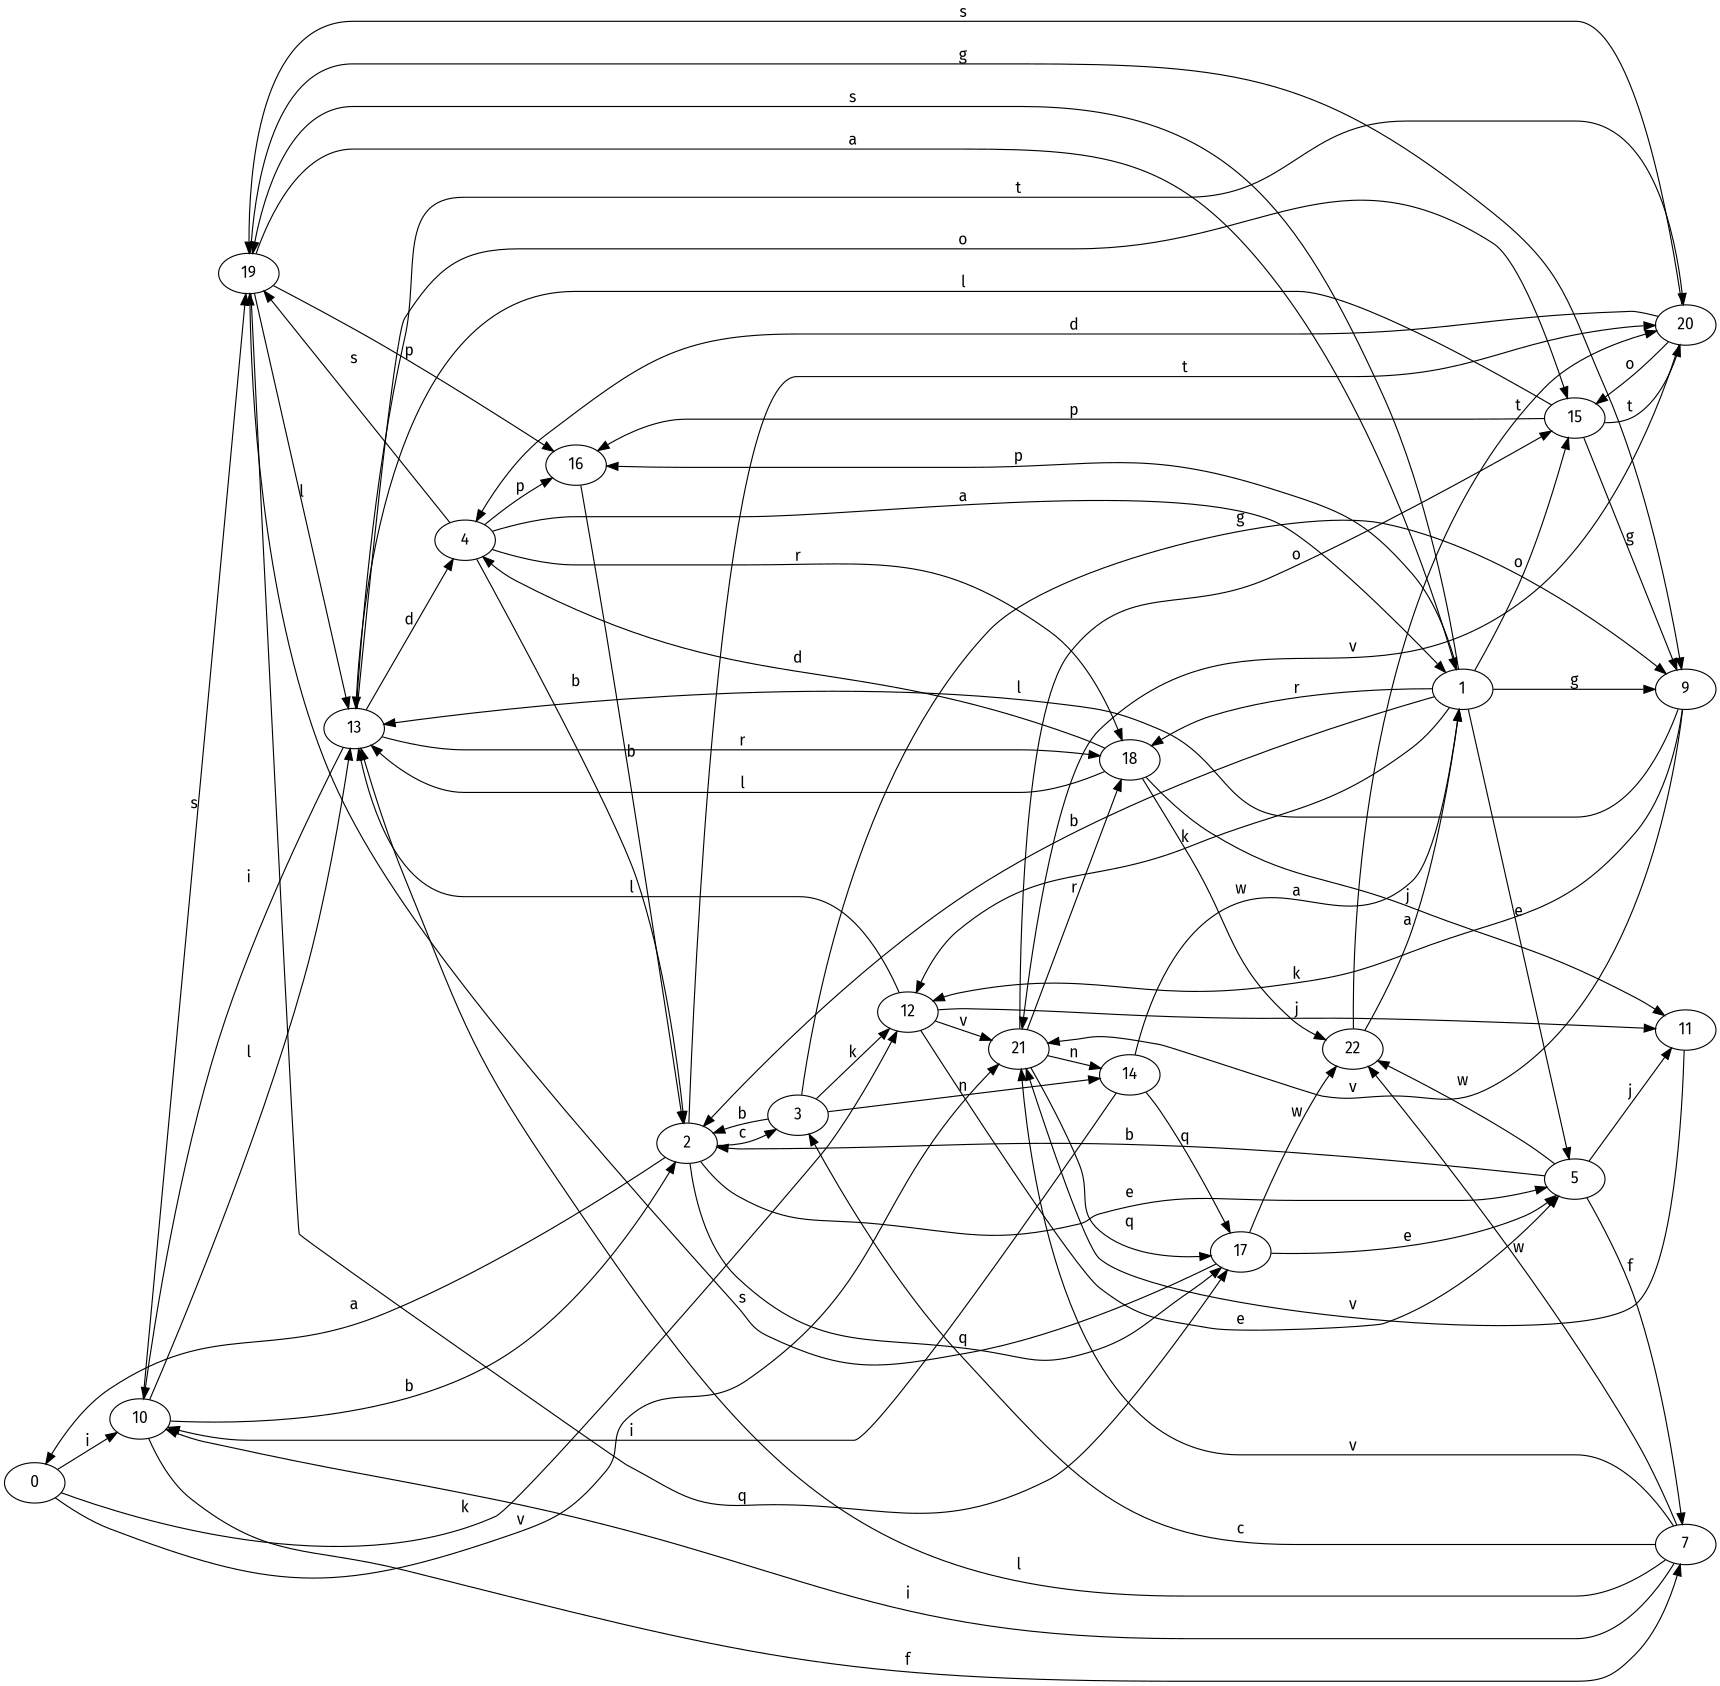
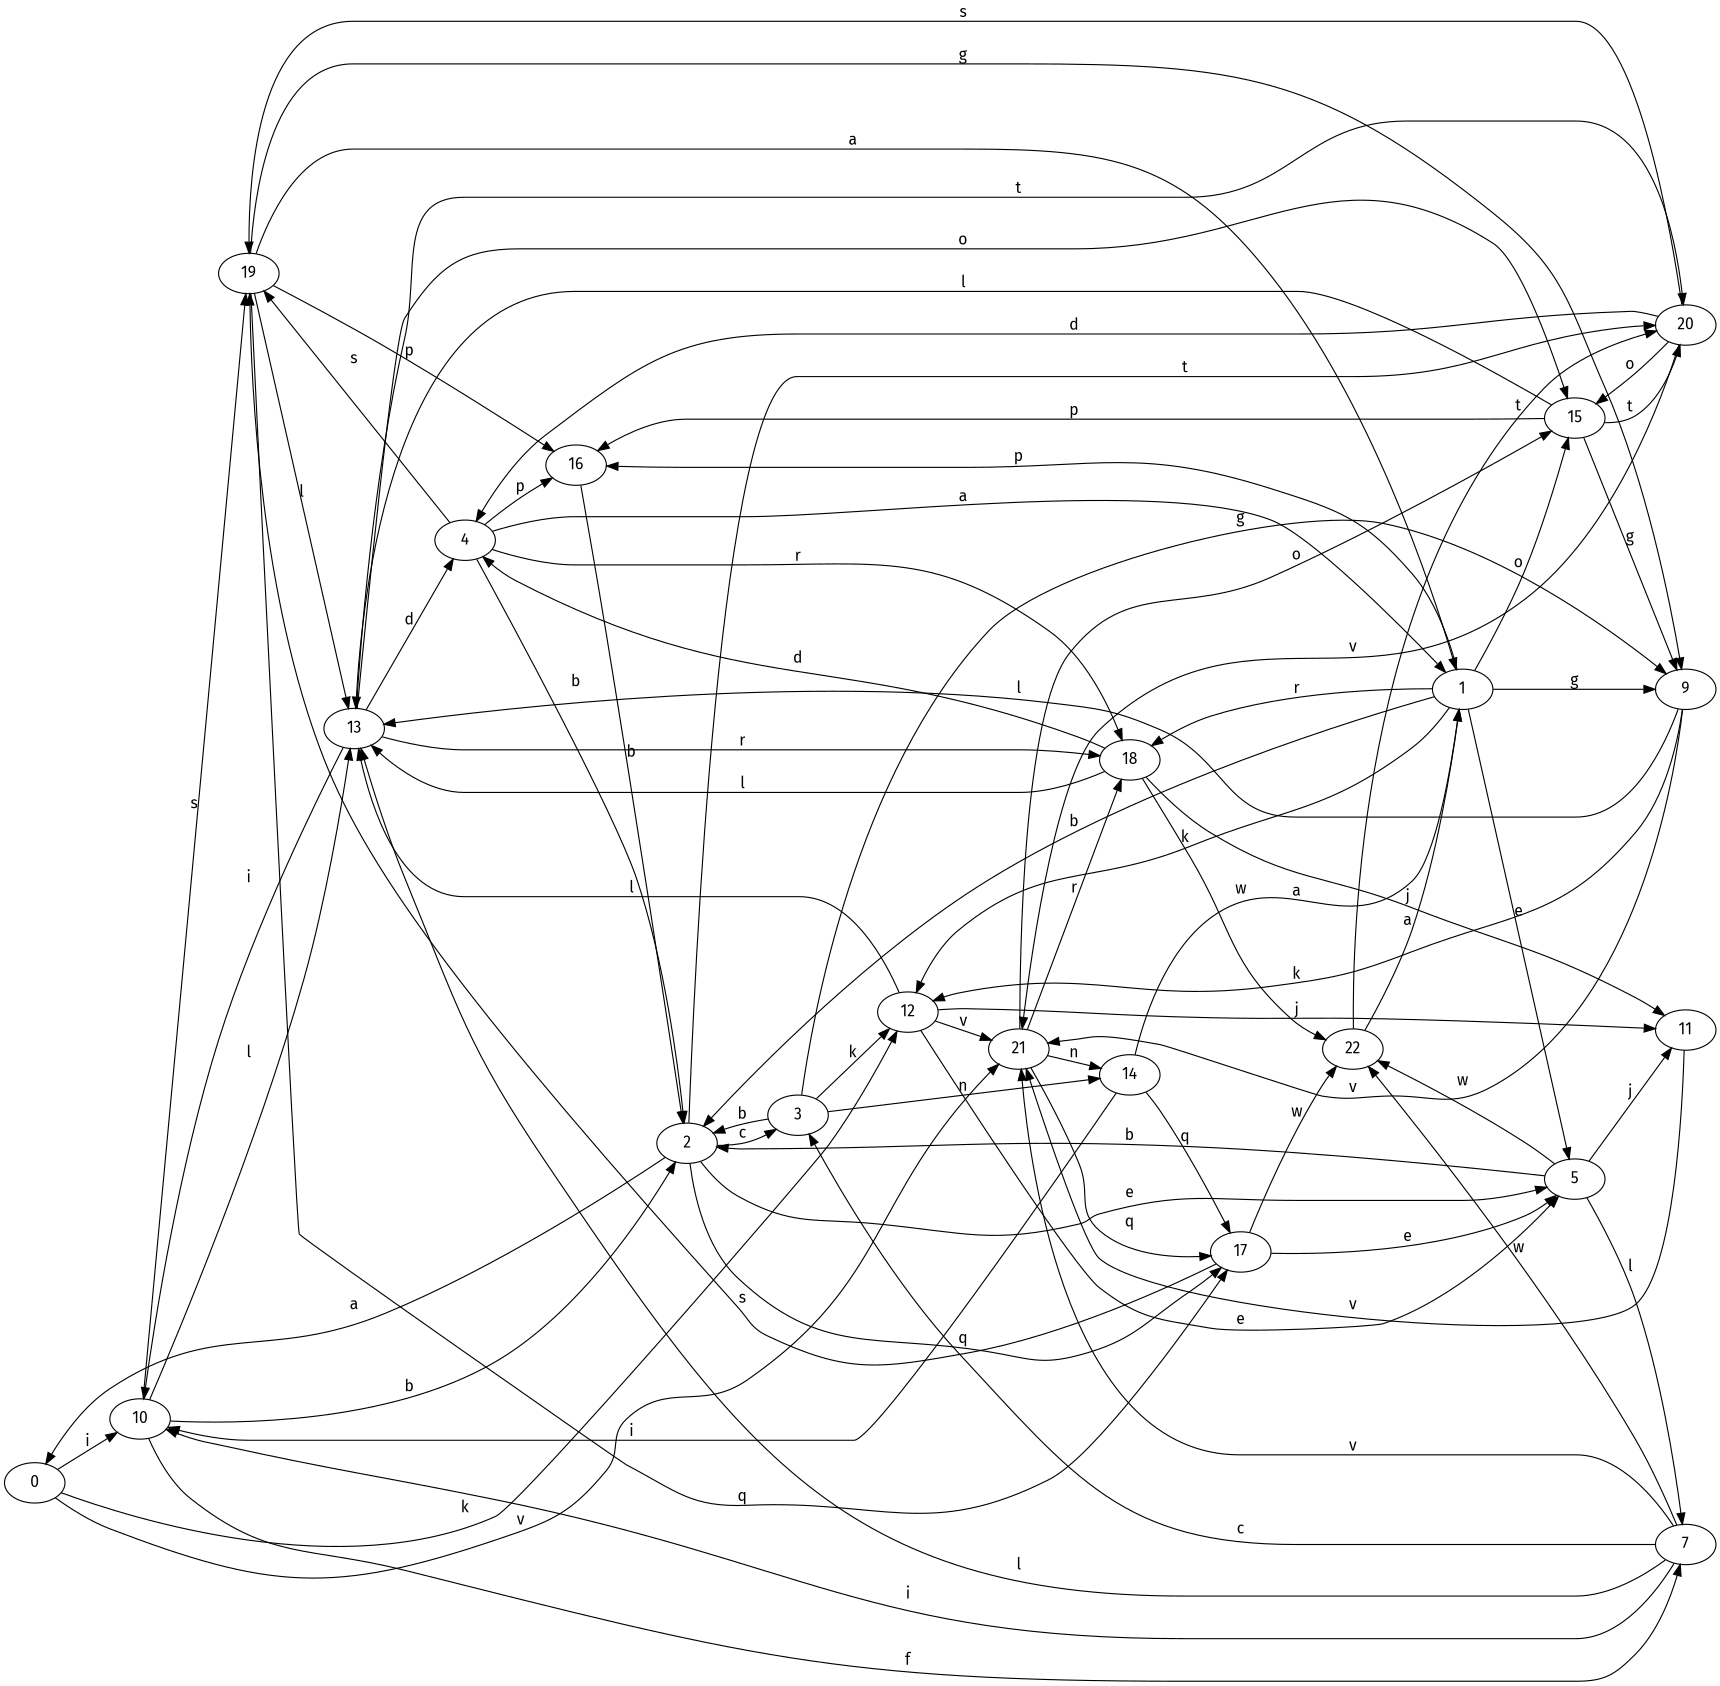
edge "1" -> "19": removed, label "s"
edge "5" -> "7": label "f" -> "l"
